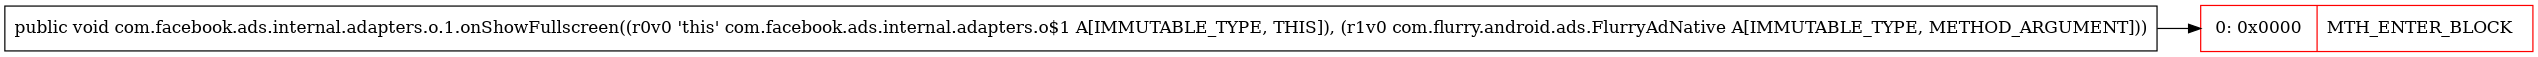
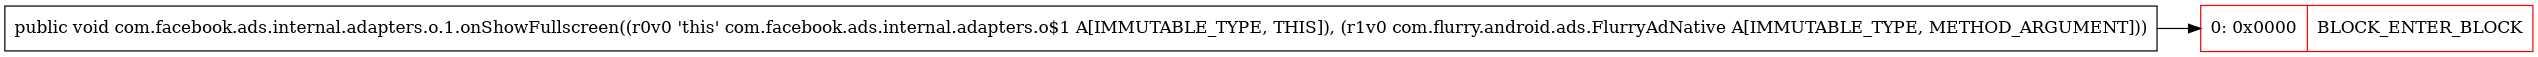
node "0: 0x0000": text "MTH_ENTER_BLOCK" -> "BLOCK_ENTER_BLOCK"
